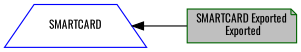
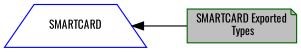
node "SMARTCARD Exported Exported": label "SMARTCARD Exported Exported" -> "SMARTCARD Exported Types"
